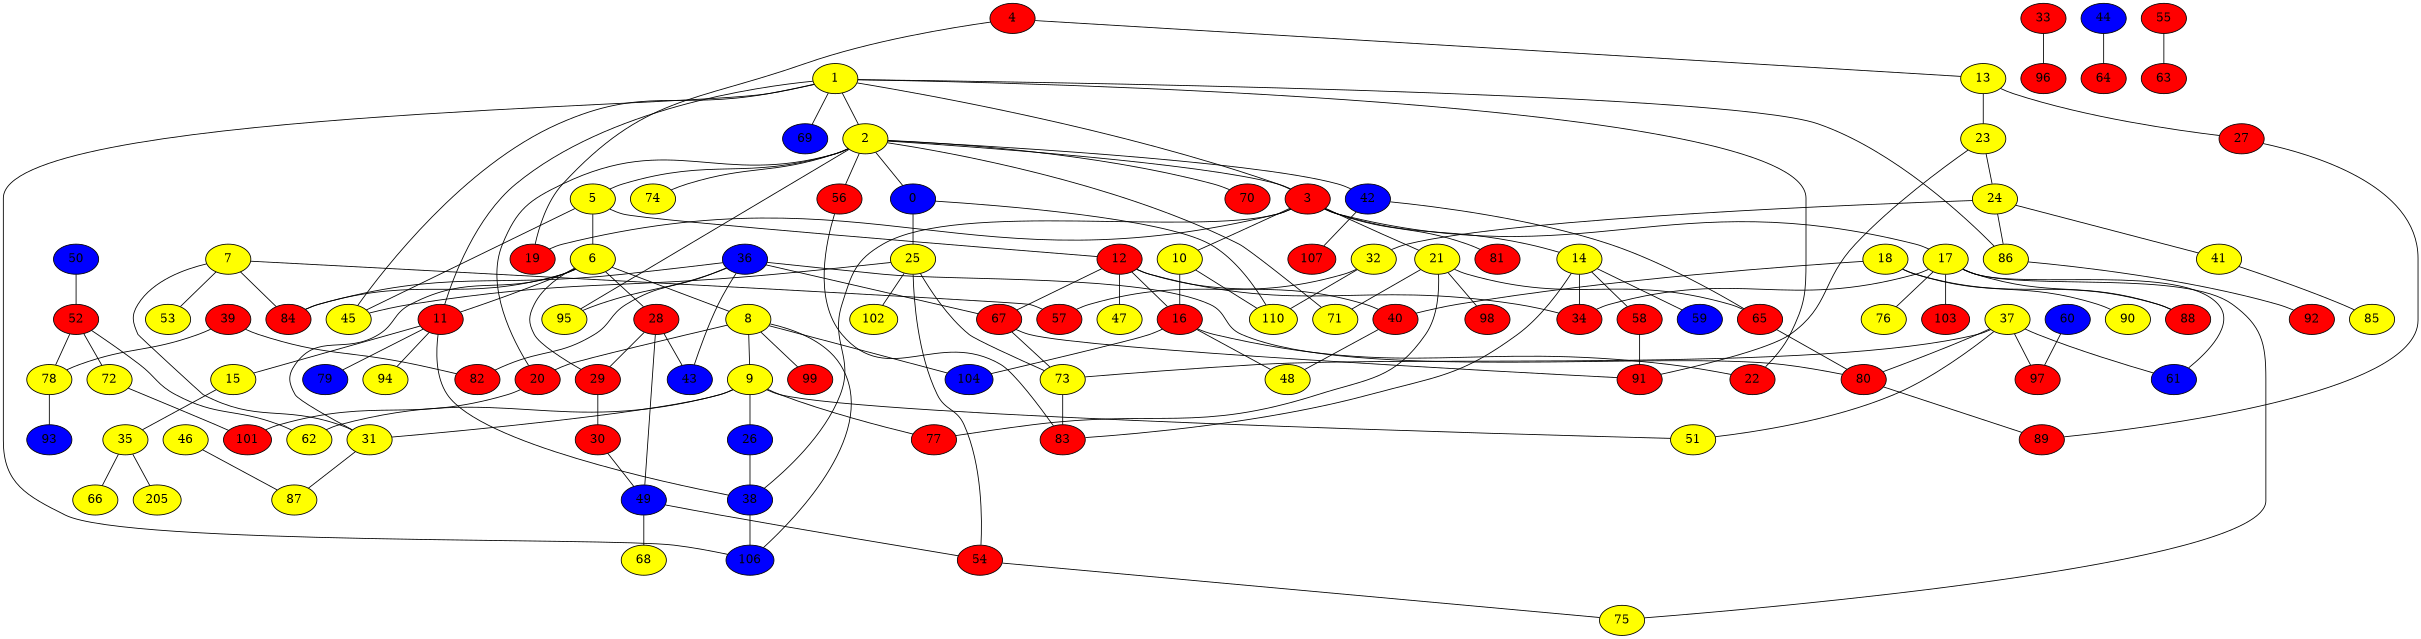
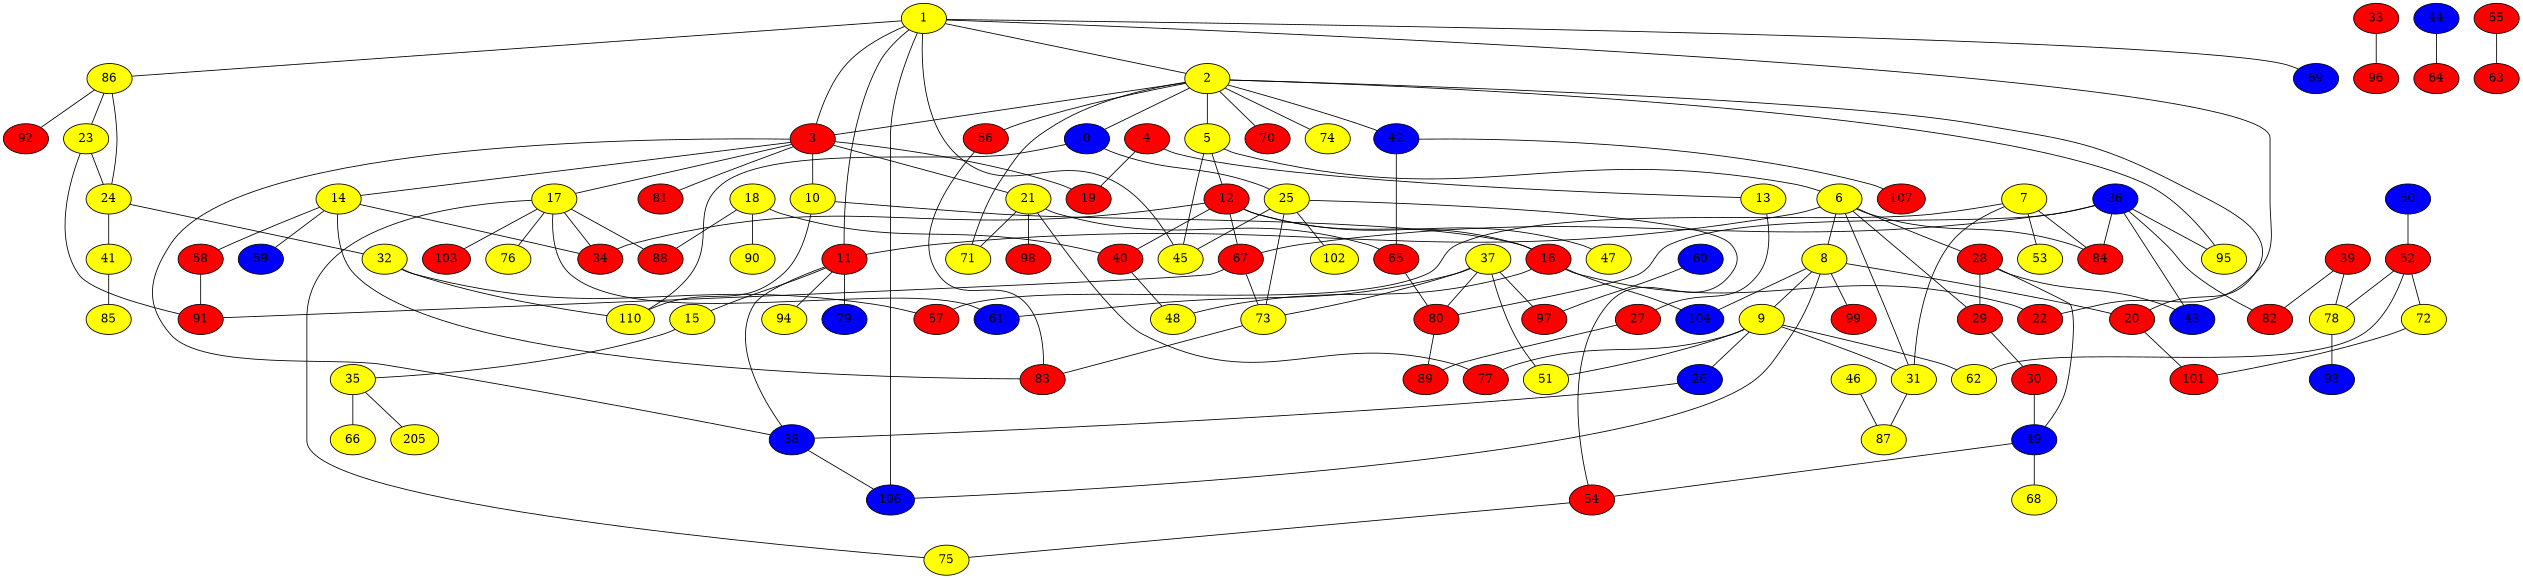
edge "13" -- "23": now "86" -- "23"
